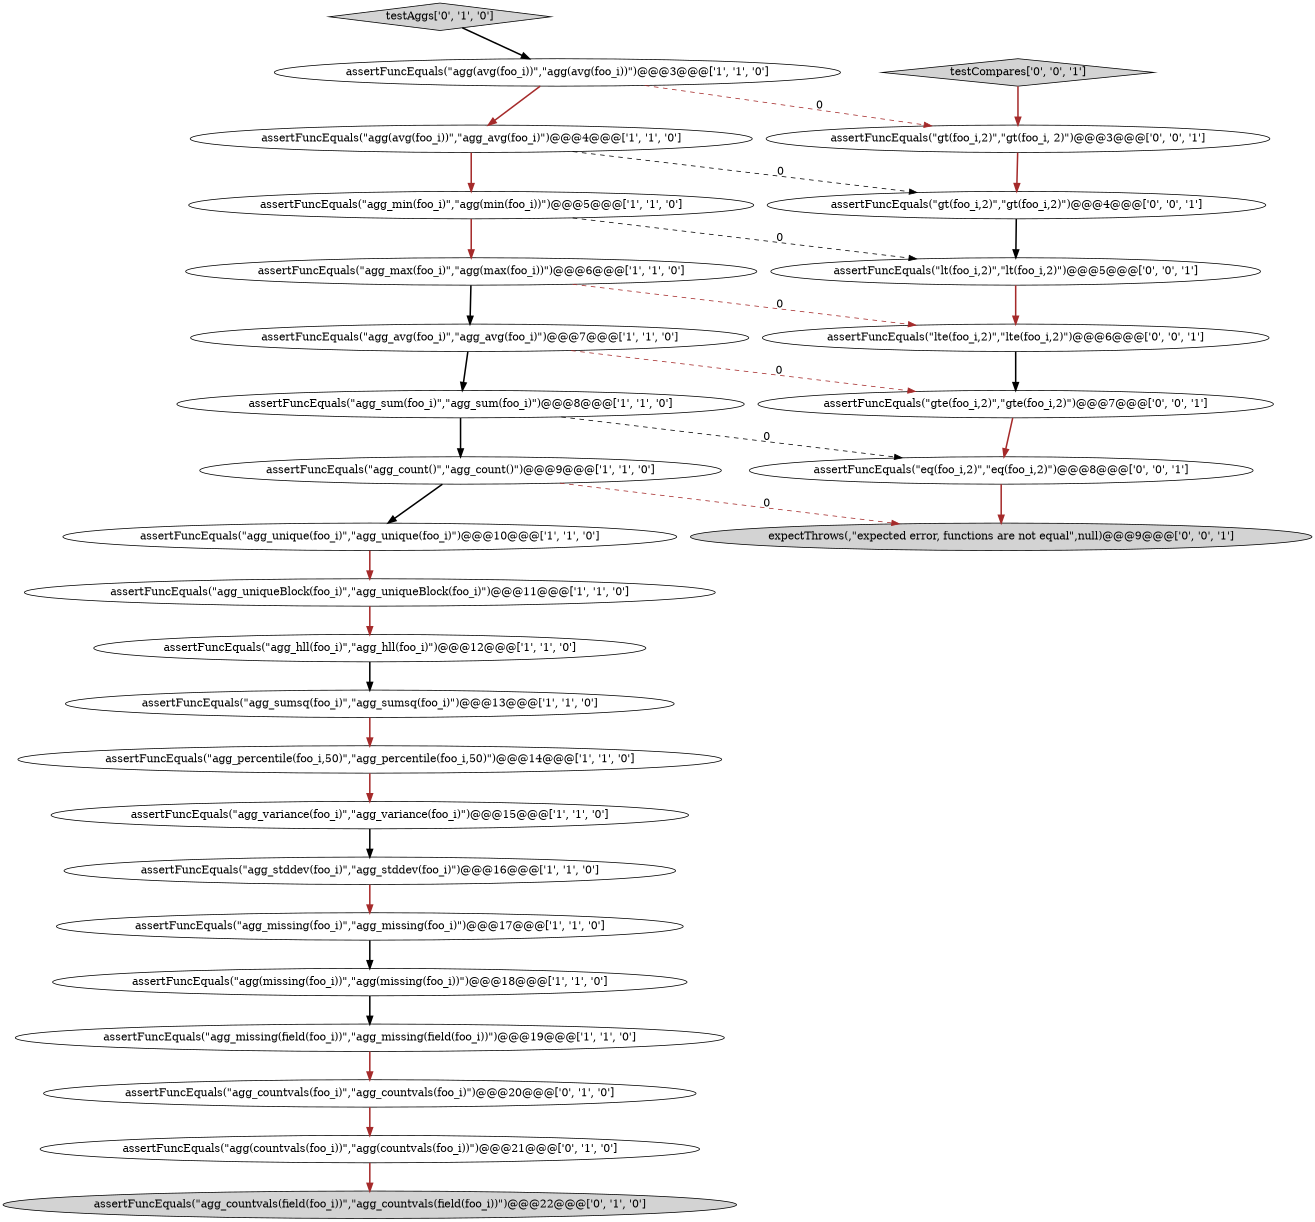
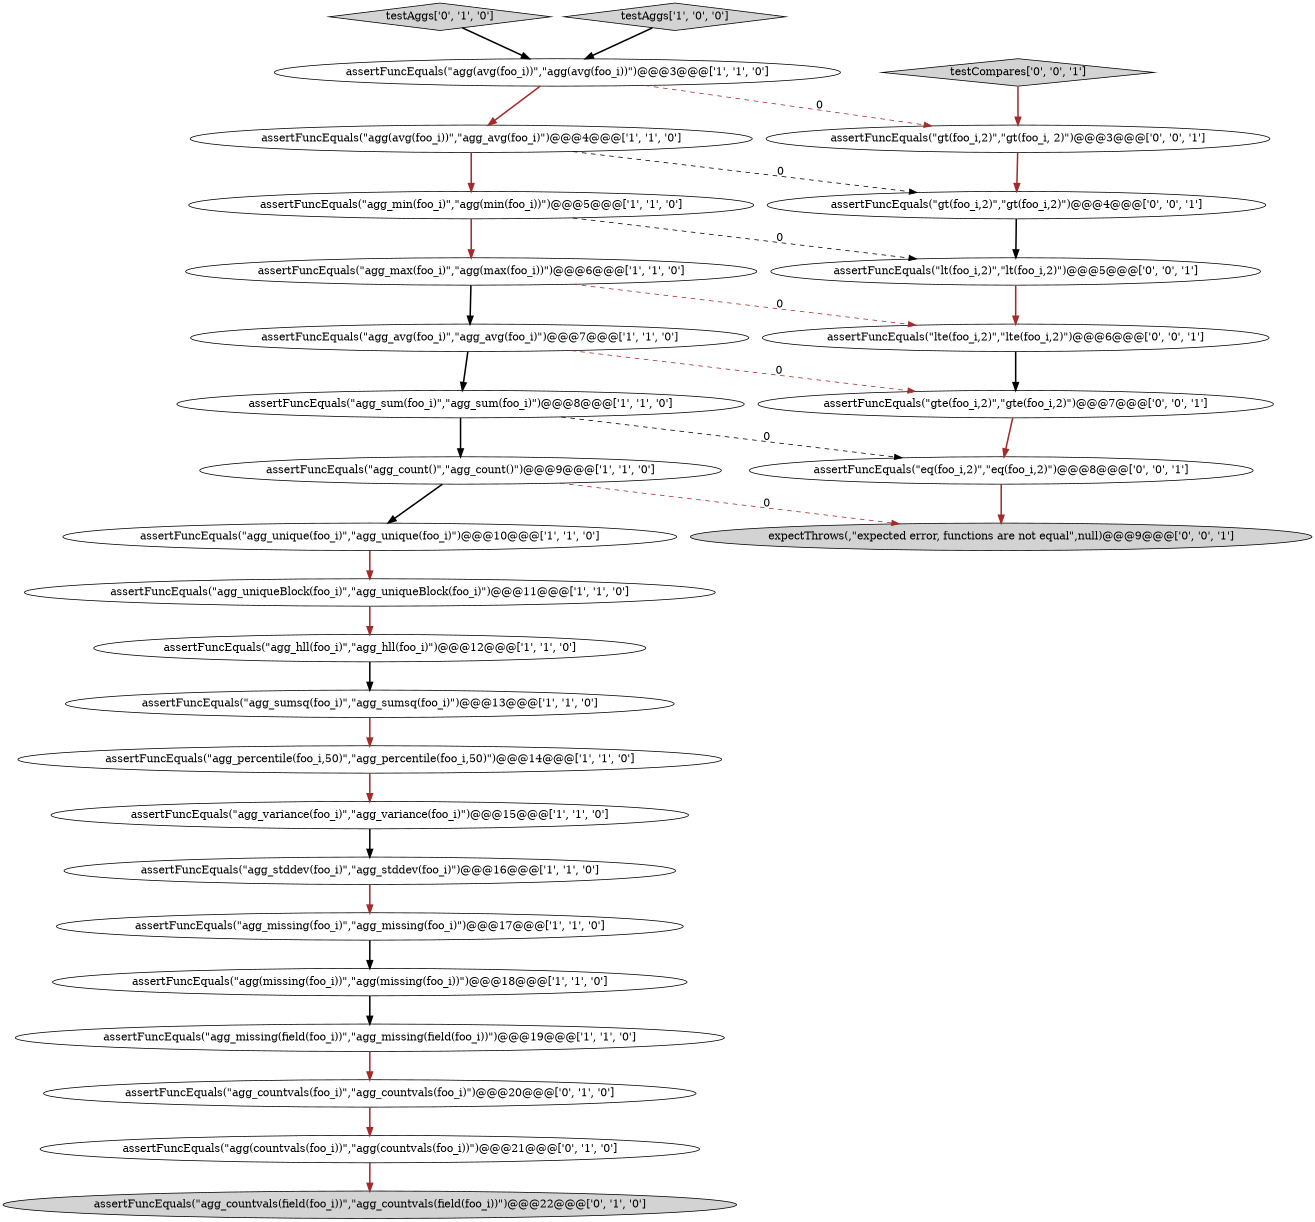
node "testAggs['1', '0', '0']": added
